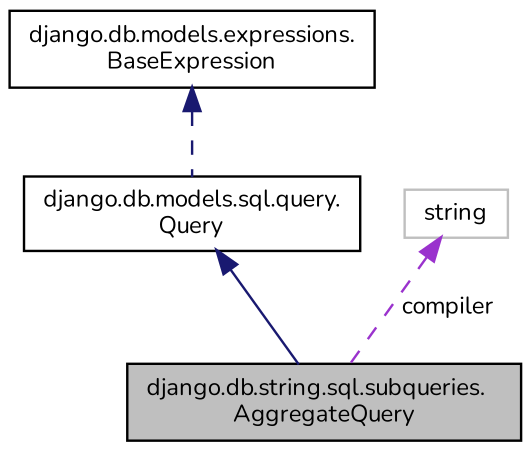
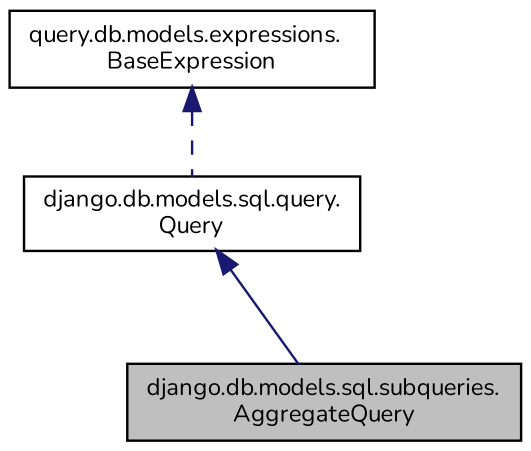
node "django.db.models.expressions. BaseExpression": label "django.db.models.expressions. BaseExpression" -> "query.db.models.expressions. BaseExpression"
node "string": removed
node "django.db.string.sql.subqueries. AggregateQuery": label "django.db.string.sql.subqueries. AggregateQuery" -> "django.db.models.sql.subqueries. AggregateQuery"
